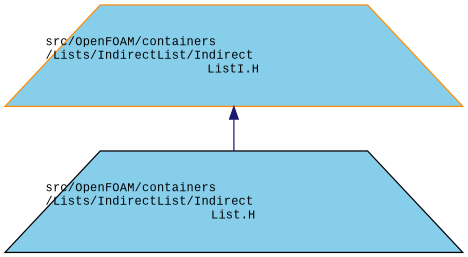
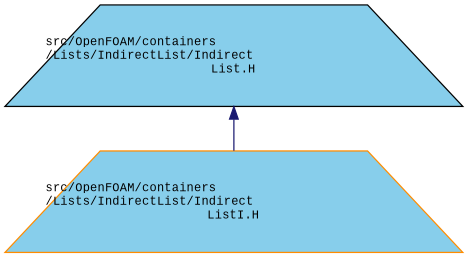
edge "src/OpenFOAM/containers /Lists/IndirectList/Indirect List.H" -> "src/OpenFOAM/containers /Lists/IndirectList/Indirect ListI.H": reversed
